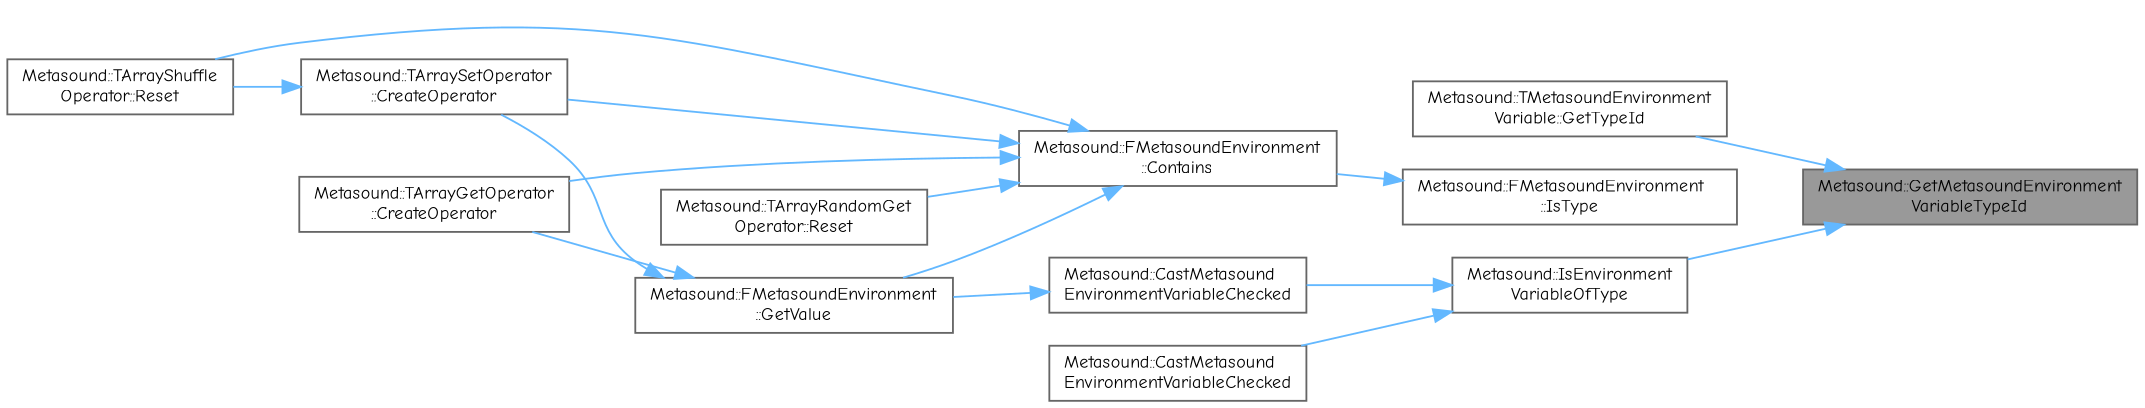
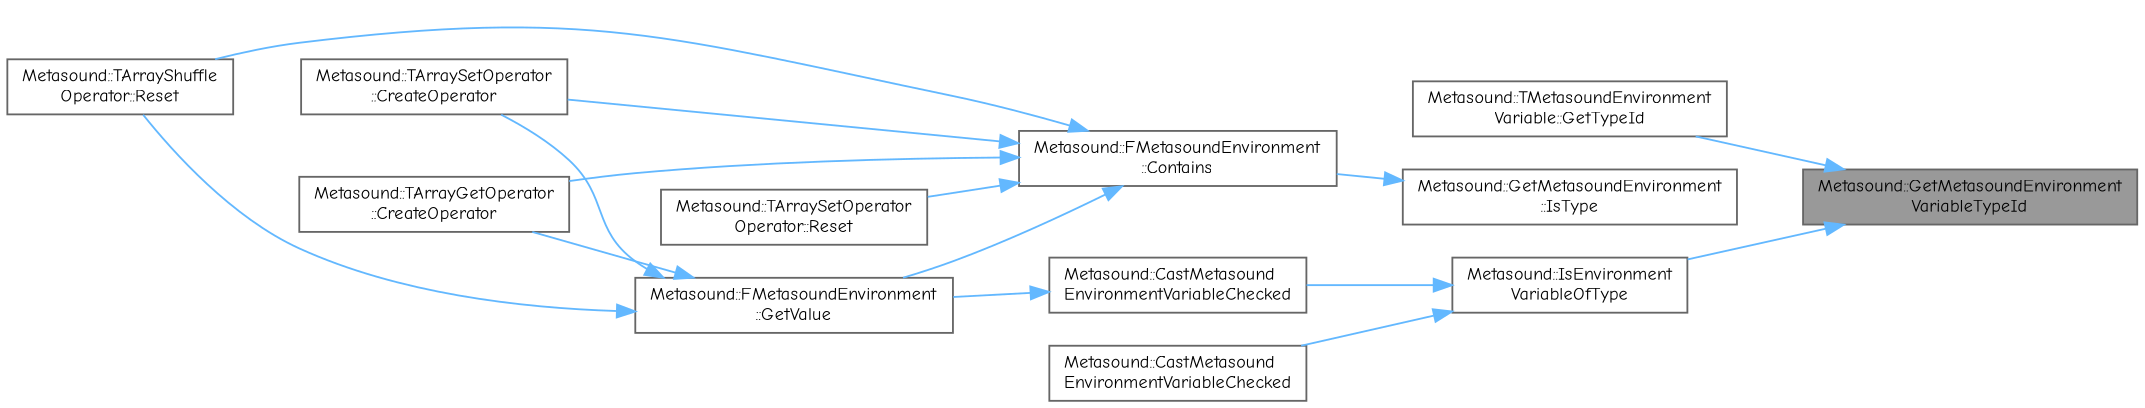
edge "Metasound::TArrayShuffle Operator::Reset" -> "Metasound::TArraySetOperator ::CreateOperator": now "Metasound::TArrayShuffle Operator::Reset" -> "Metasound::FMetasoundEnvironment ::GetValue"
node "Metasound::FMetasoundEnvironment ::IsType": label "Metasound::FMetasoundEnvironment ::IsType" -> "Metasound::GetMetasoundEnvironment ::IsType"
node "Metasound::TArrayRandomGet Operator::Reset": label "Metasound::TArrayRandomGet Operator::Reset" -> "Metasound::TArraySetOperator Operator::Reset"
